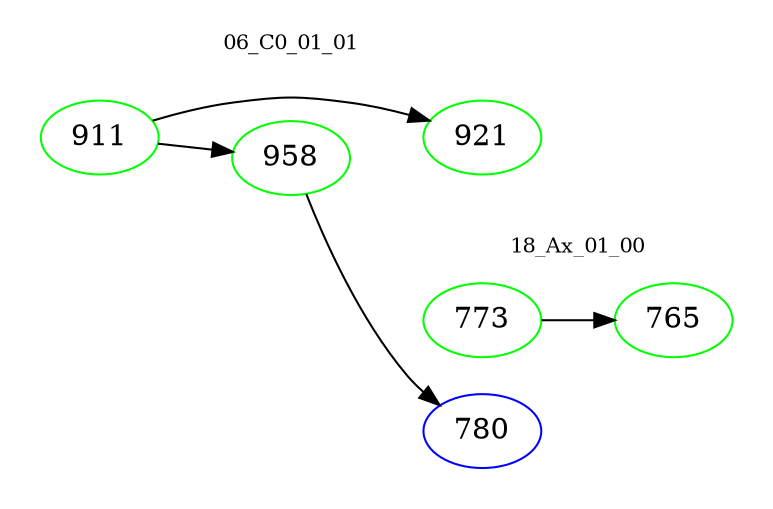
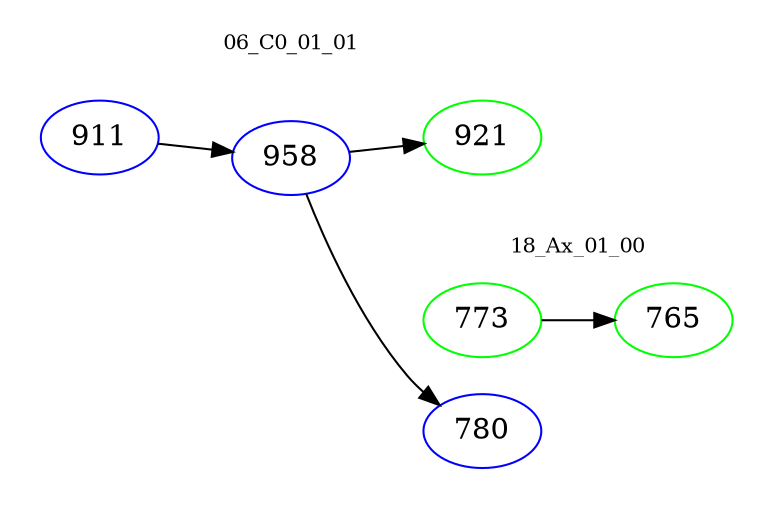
edge "911" -> "921": now "958" -> "921"
node "911": color green -> blue
node "958": color green -> blue
